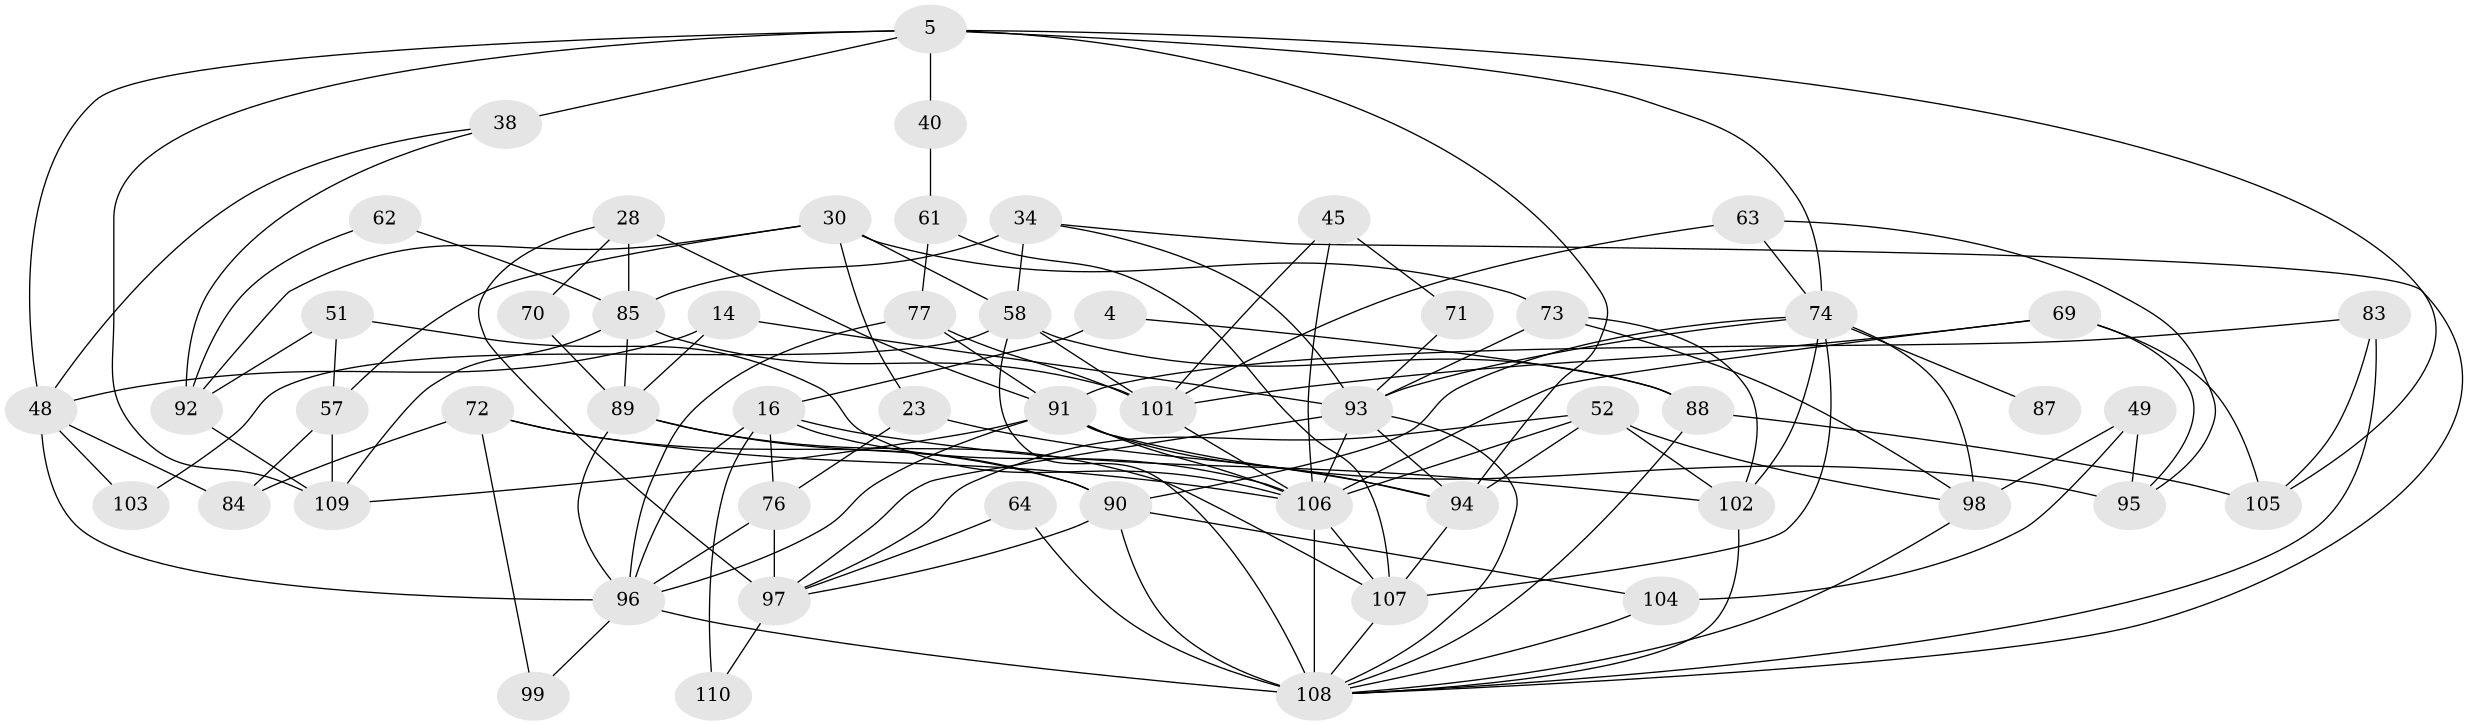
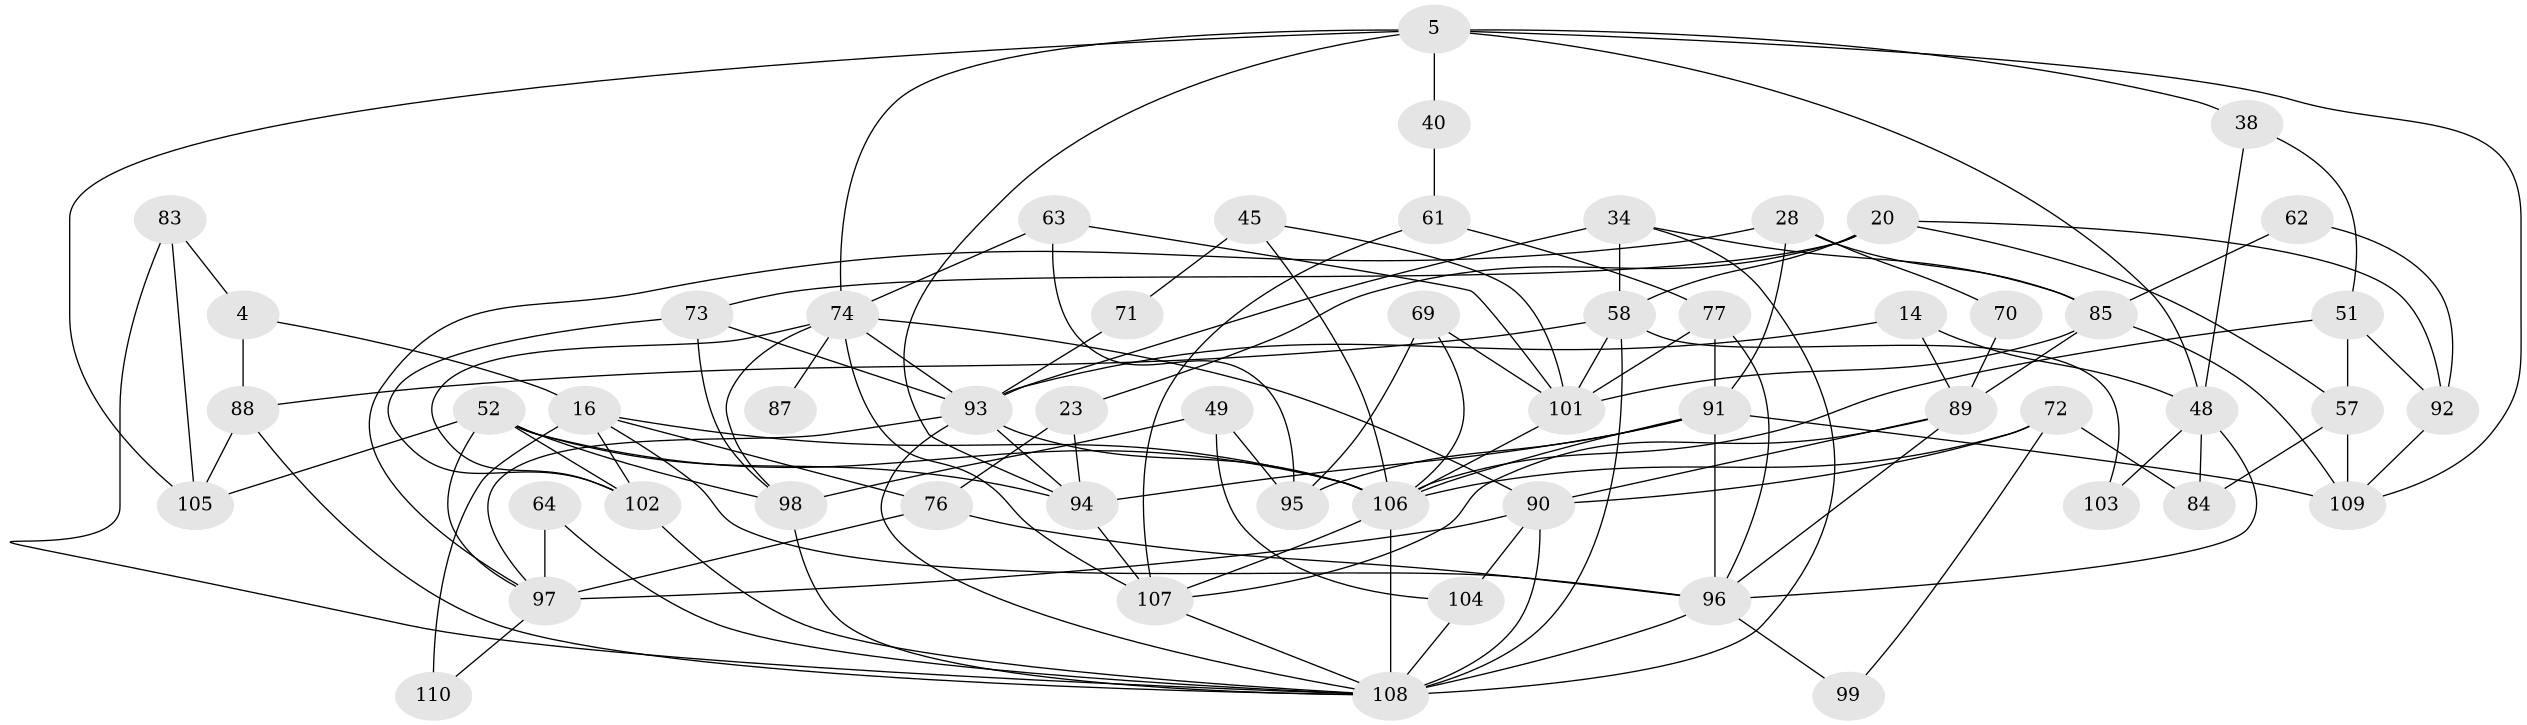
edge "38" -- "92": now "38" -- "51"
node "30": label "30" -> "20"
edge "83" -- "91": now "83" -- "4"
edge "69" -- "105": now "52" -- "105"
